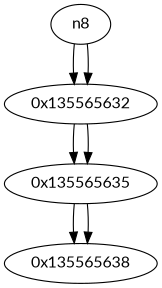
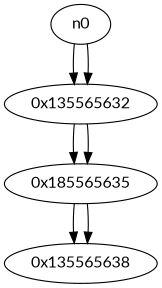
node "n8": label "n8" -> "n0"
node "0x135565635": label "0x135565635" -> "0x185565635"
